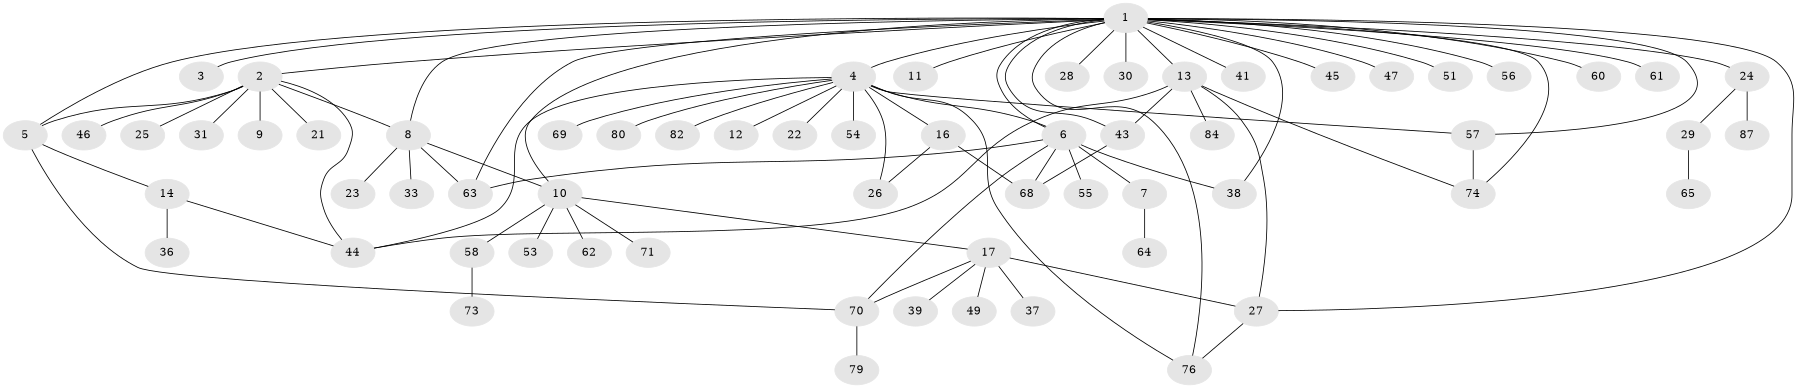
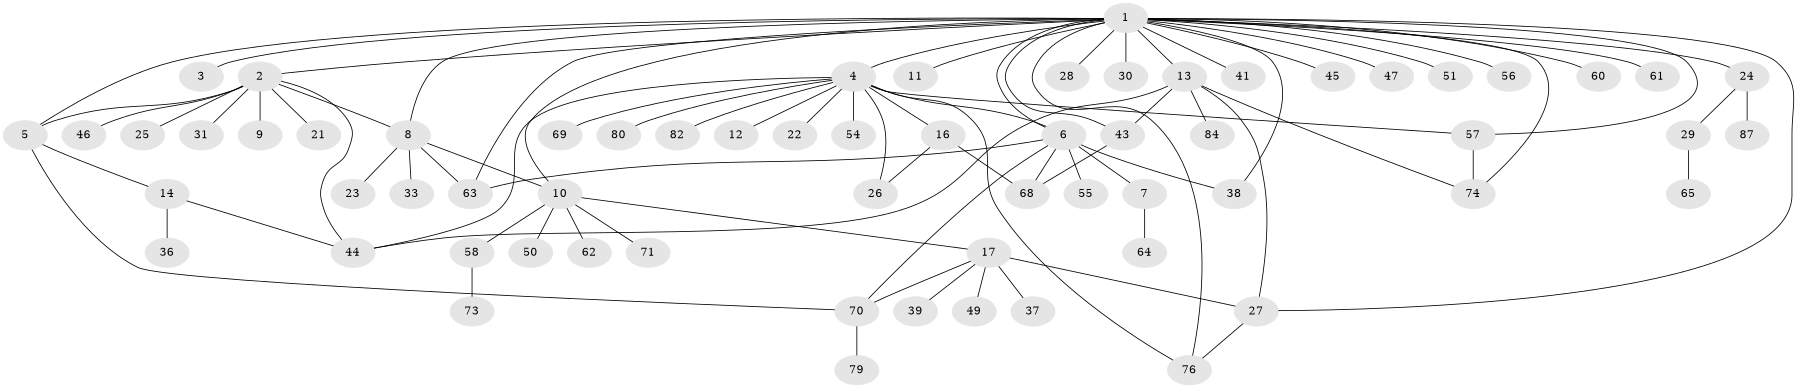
node "53": label "53" -> "50"
